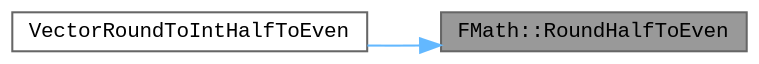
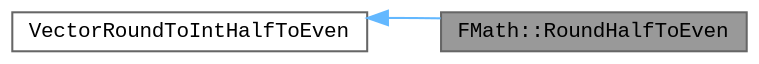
edge "VectorRoundToIntHalfToEven" -> "FMath::RoundHalfToEven": reversed
